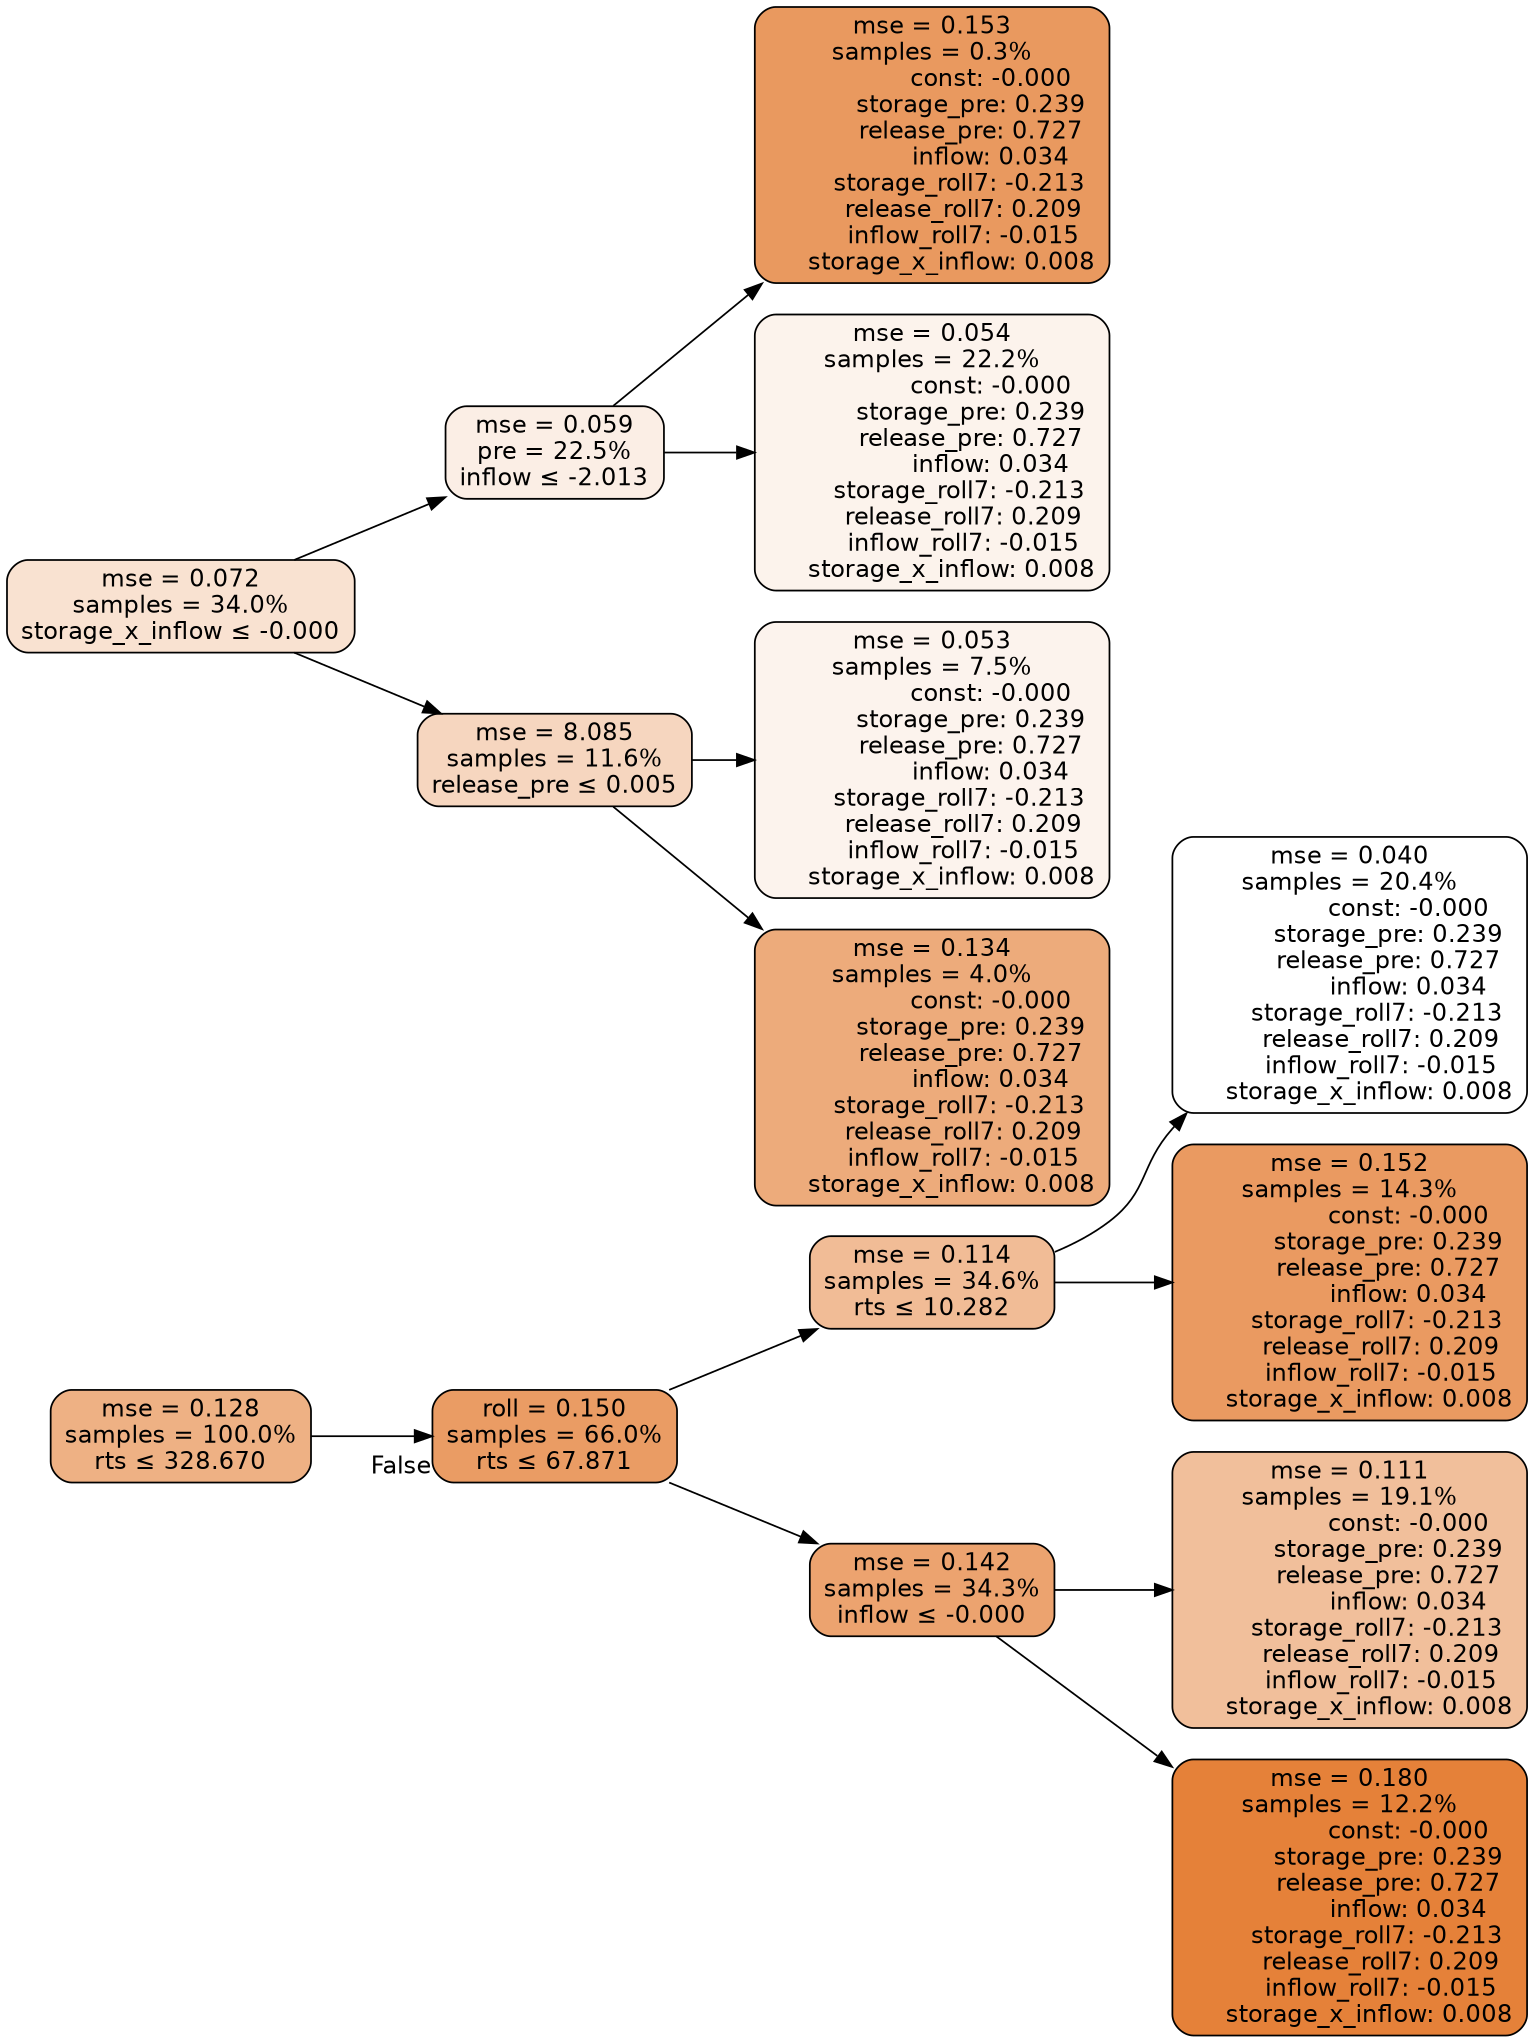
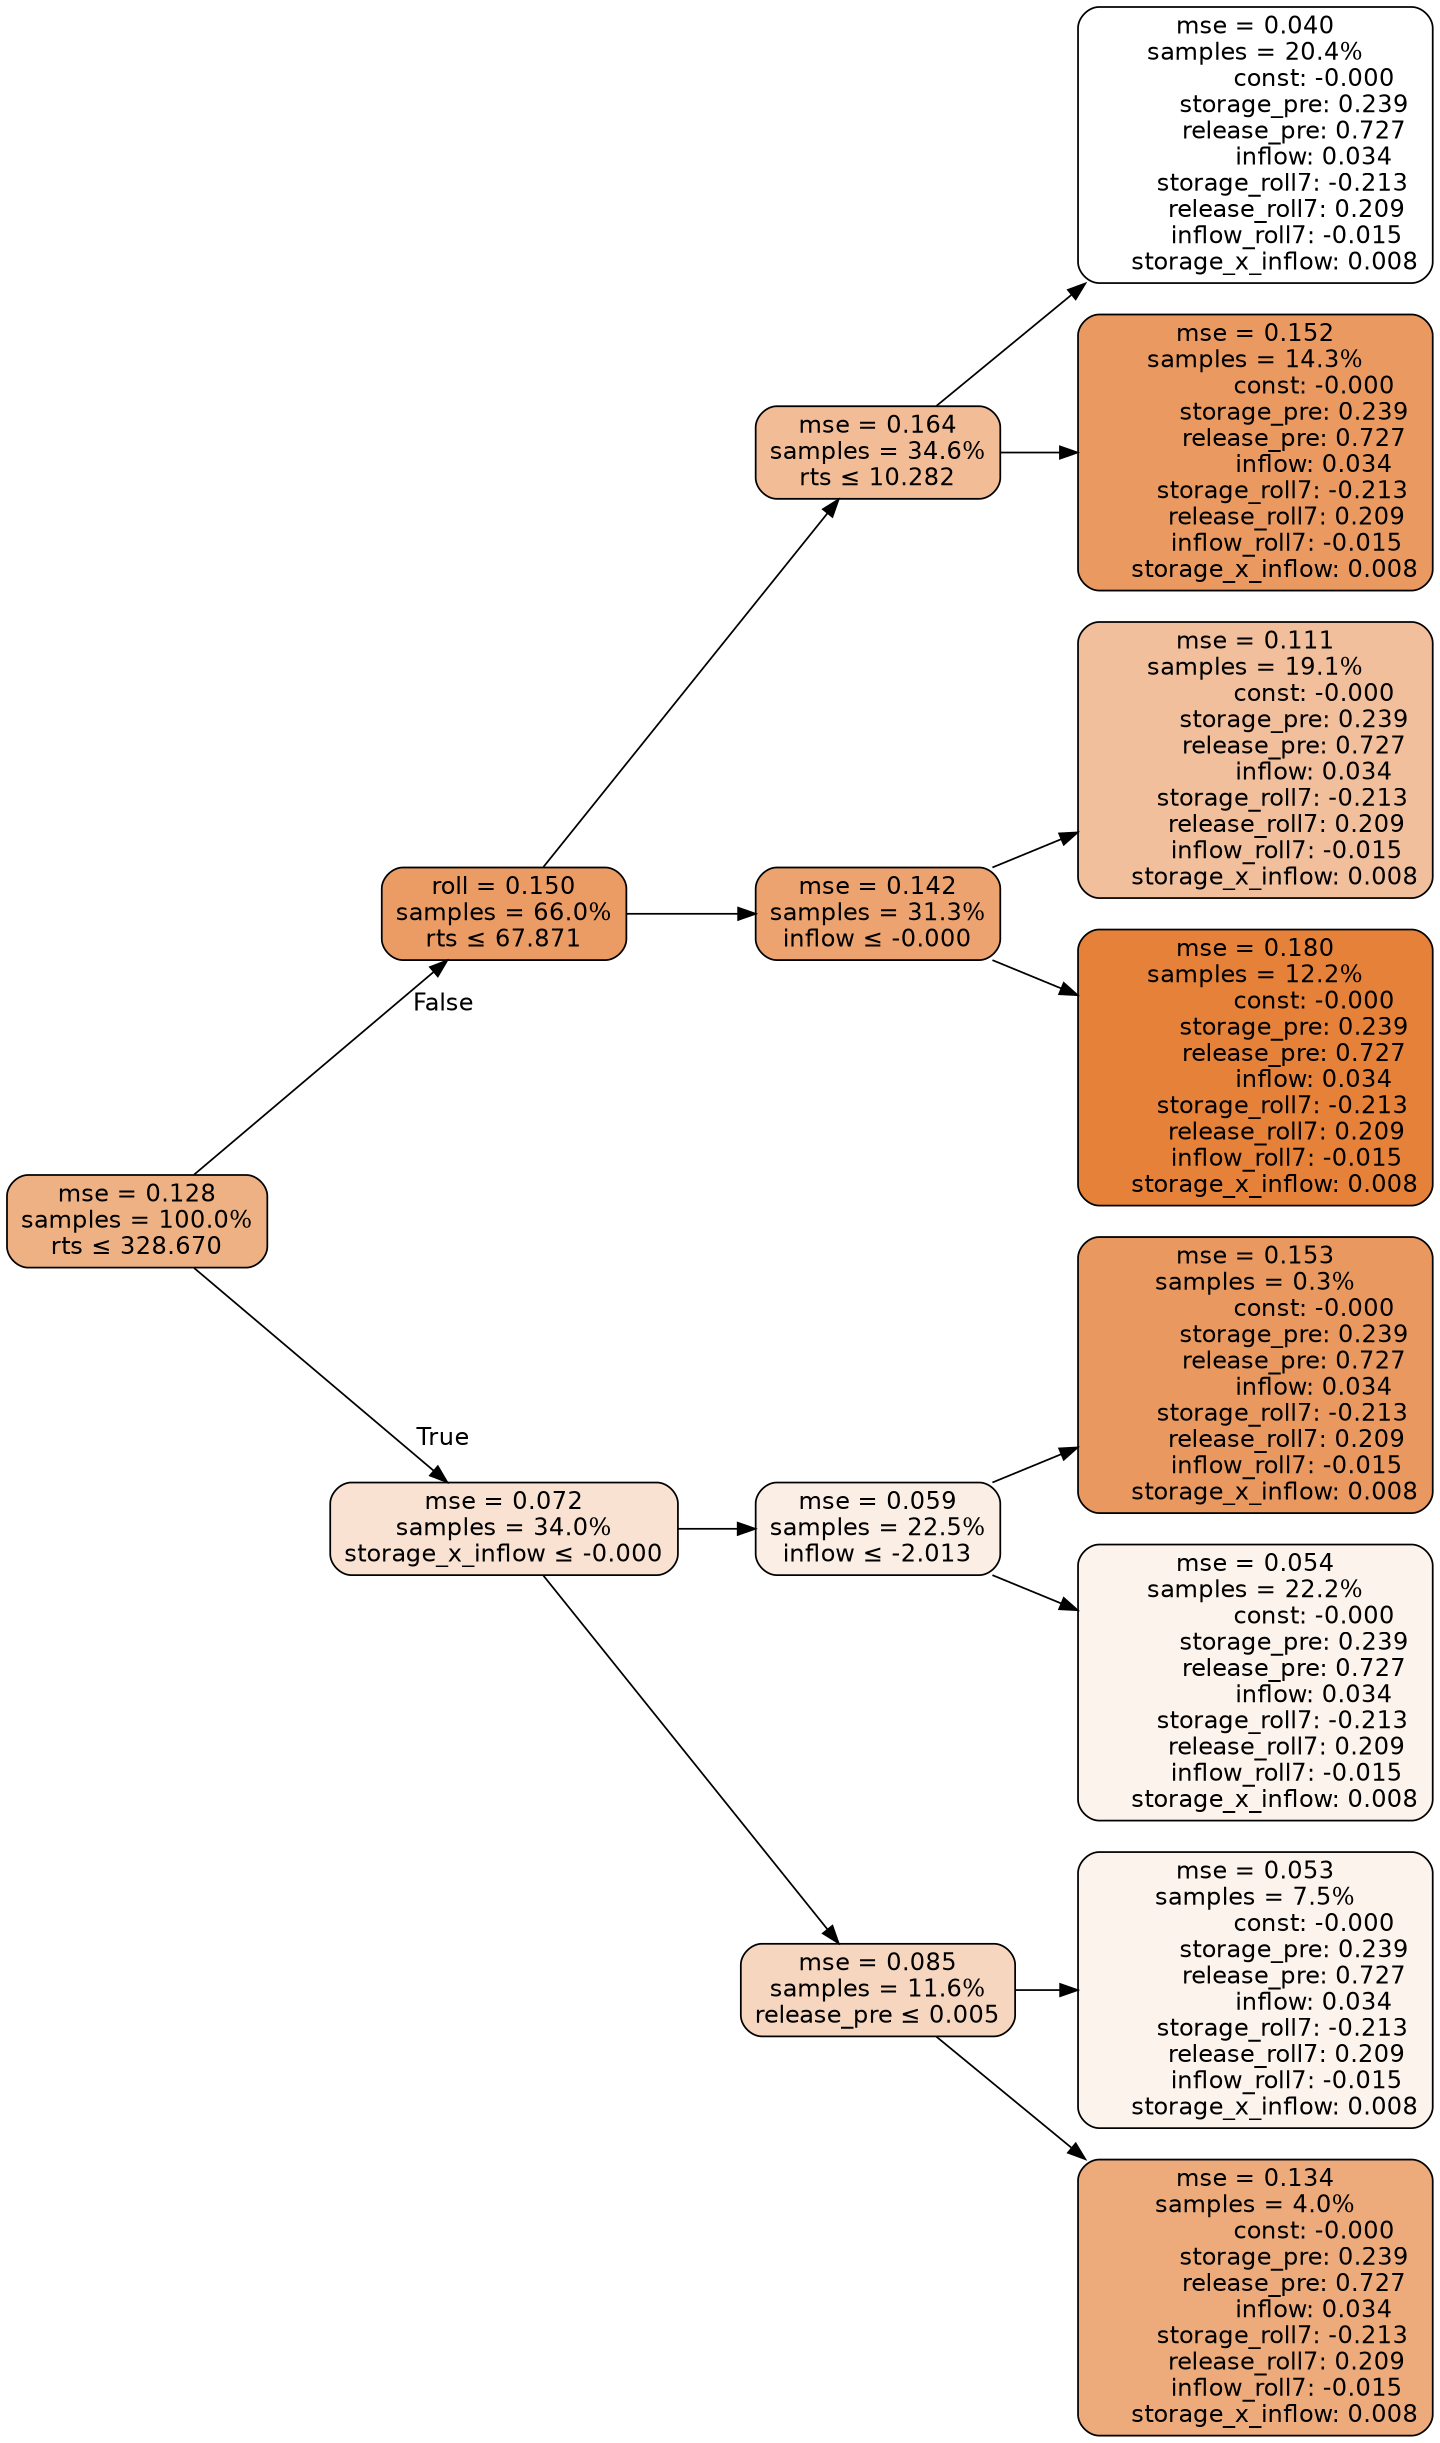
node "mse = 0.059 pre = 22.5% inflow ≤ -2.013": label "mse = 0.059 pre = 22.5% inflow ≤ -2.013" -> "mse = 0.059 samples = 22.5% inflow ≤ -2.013"
node "mse = 8.085 samples = 11.6% release_pre ≤ 0.005": label "mse = 8.085 samples = 11.6% release_pre ≤ 0.005" -> "mse = 0.085 samples = 11.6% release_pre ≤ 0.005"
node "mse = 0.114 samples = 34.6% rts ≤ 10.282": label "mse = 0.114 samples = 34.6% rts ≤ 10.282" -> "mse = 0.164 samples = 34.6% rts ≤ 10.282"
edge "mse = 0.128 samples = 100.0% rts ≤ 328.670" -> "mse = 0.072 samples = 34.0% storage_x_inflow ≤ -0.000": added
node "mse = 0.142 samples = 34.3% inflow ≤ -0.000": label "mse = 0.142 samples = 34.3% inflow ≤ -0.000" -> "mse = 0.142 samples = 31.3% inflow ≤ -0.000"
